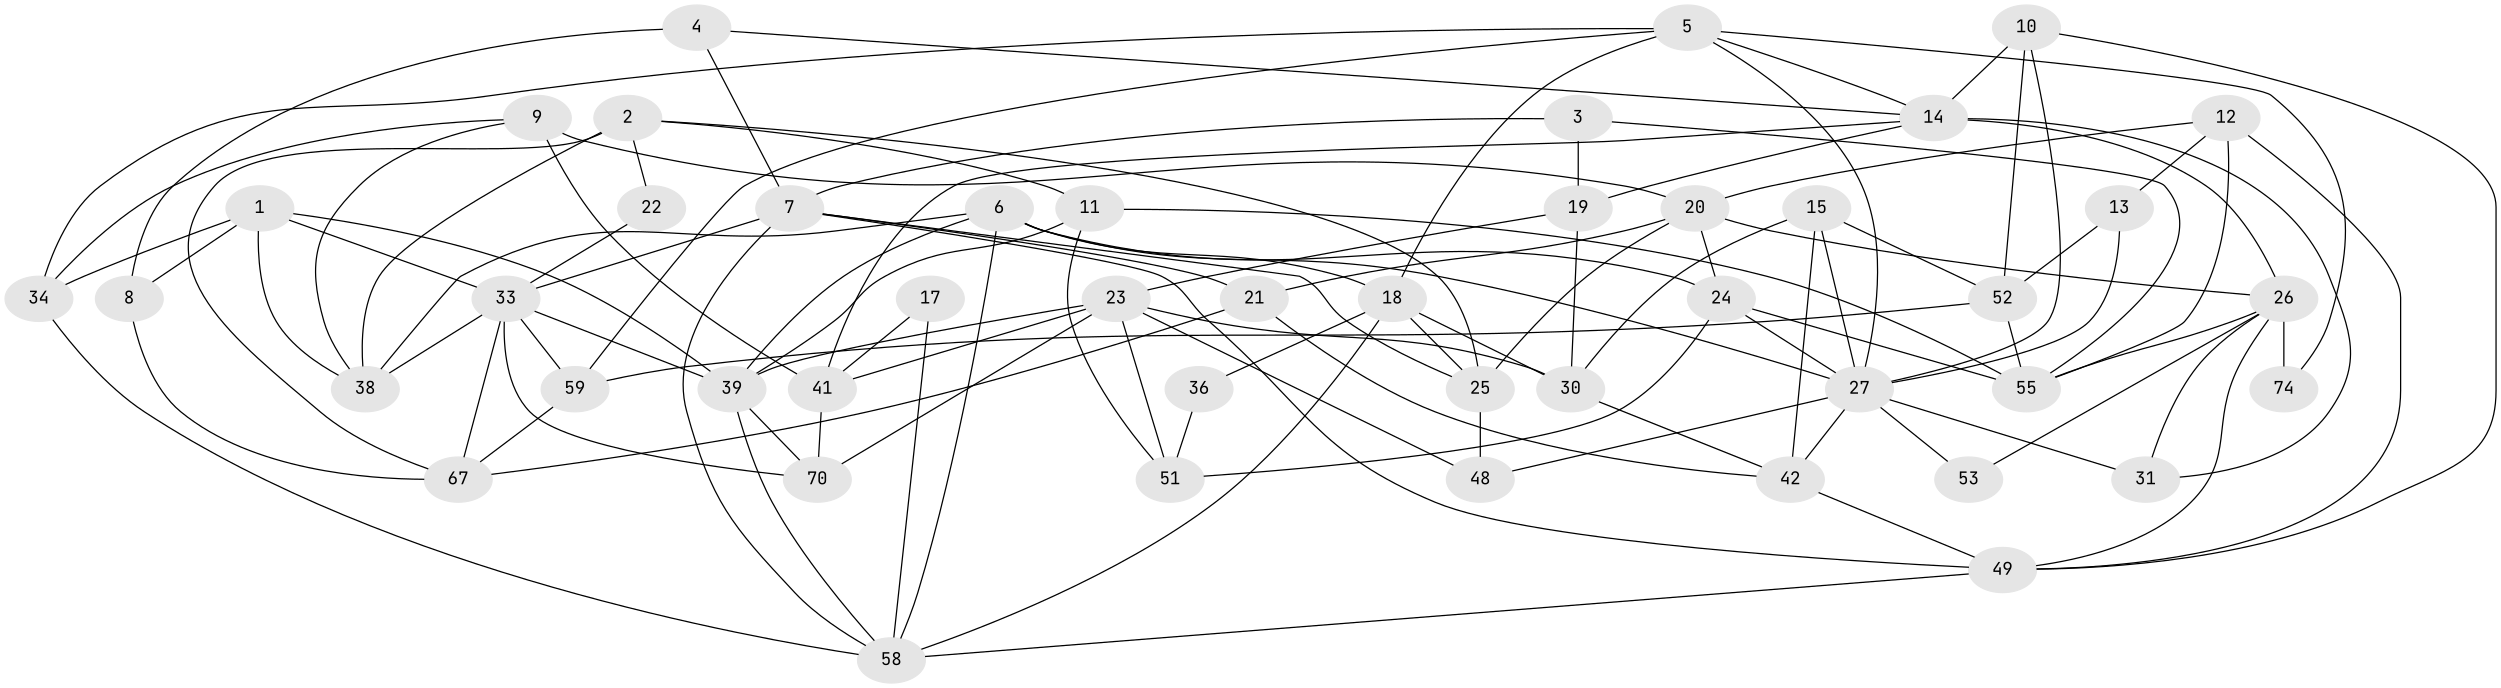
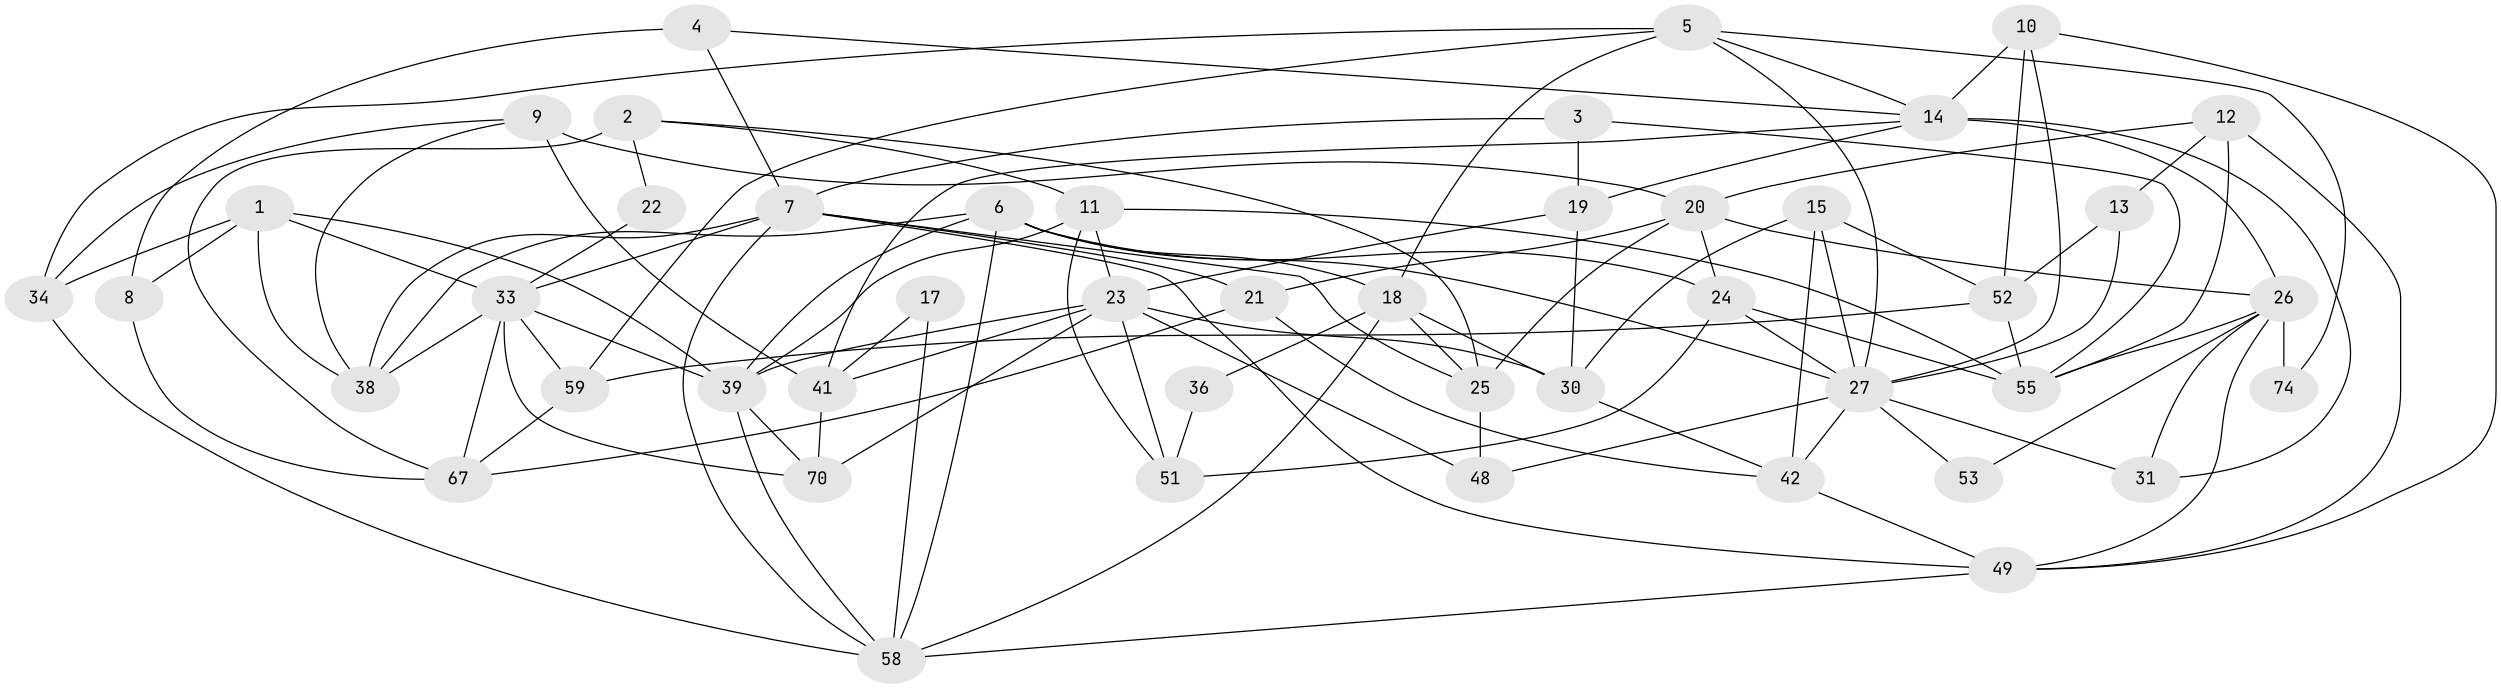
edge "2" -- "38": now "7" -- "38"
edge "11" -- "23": added
